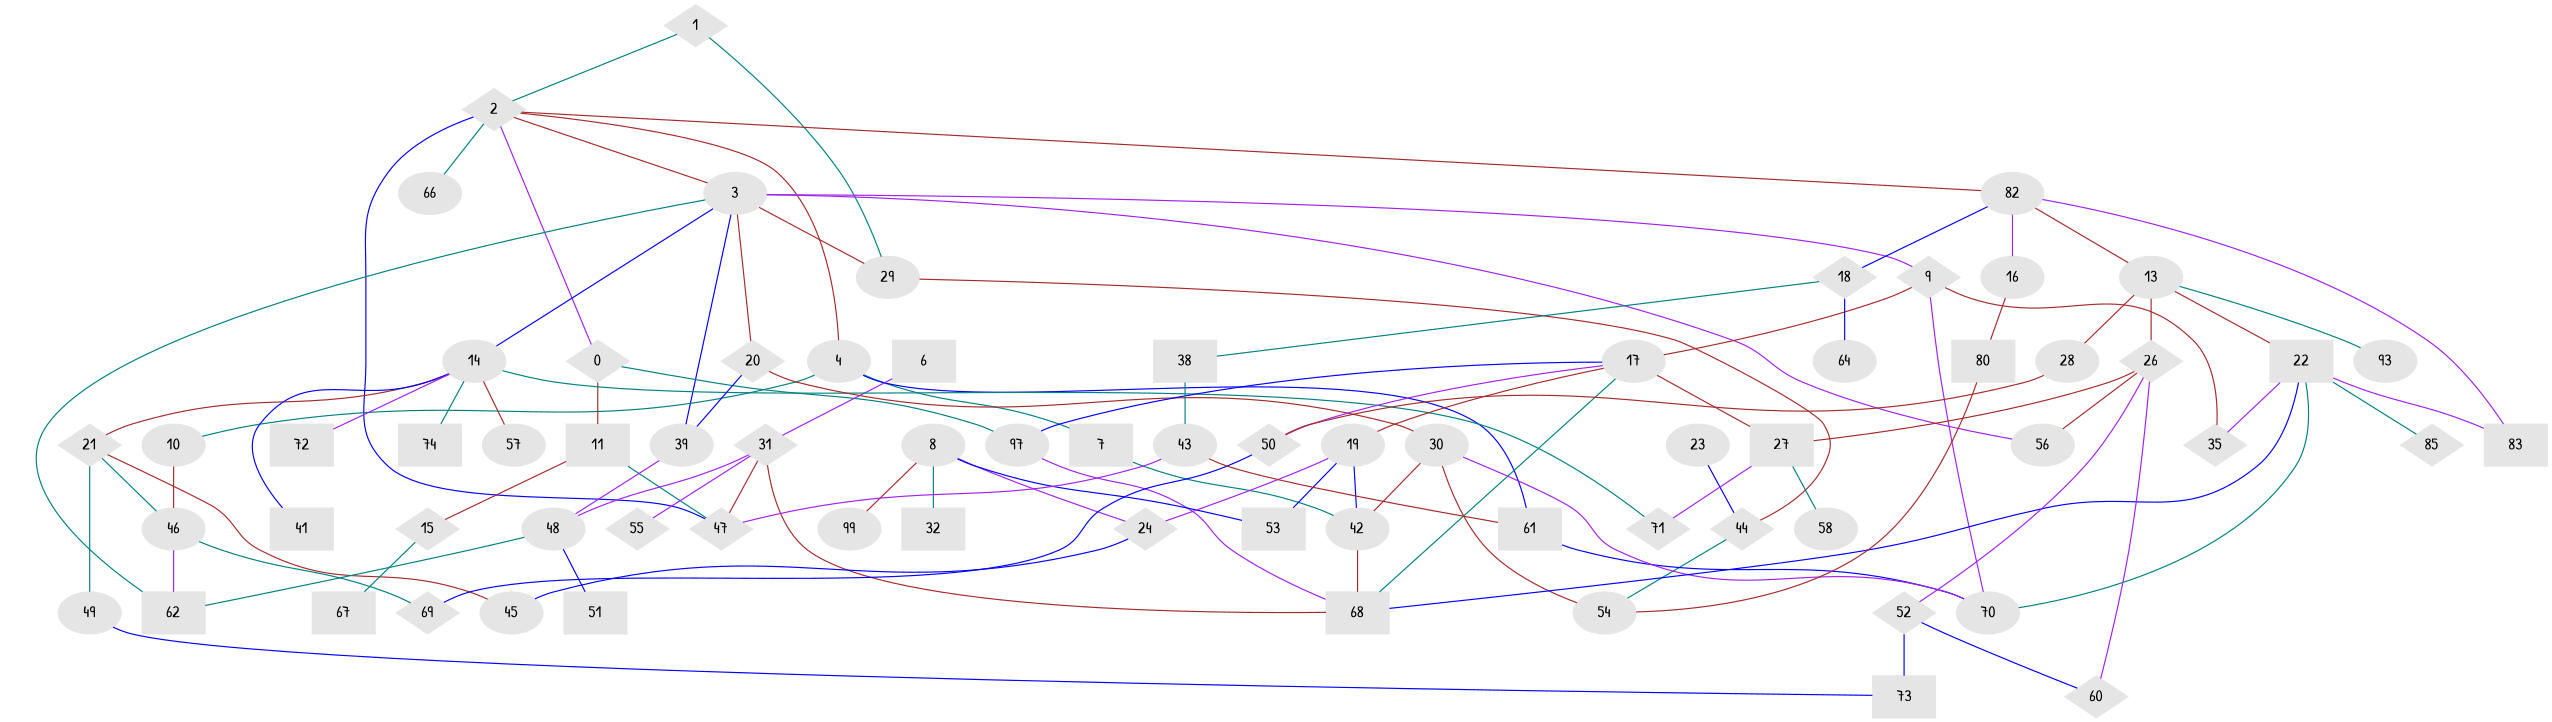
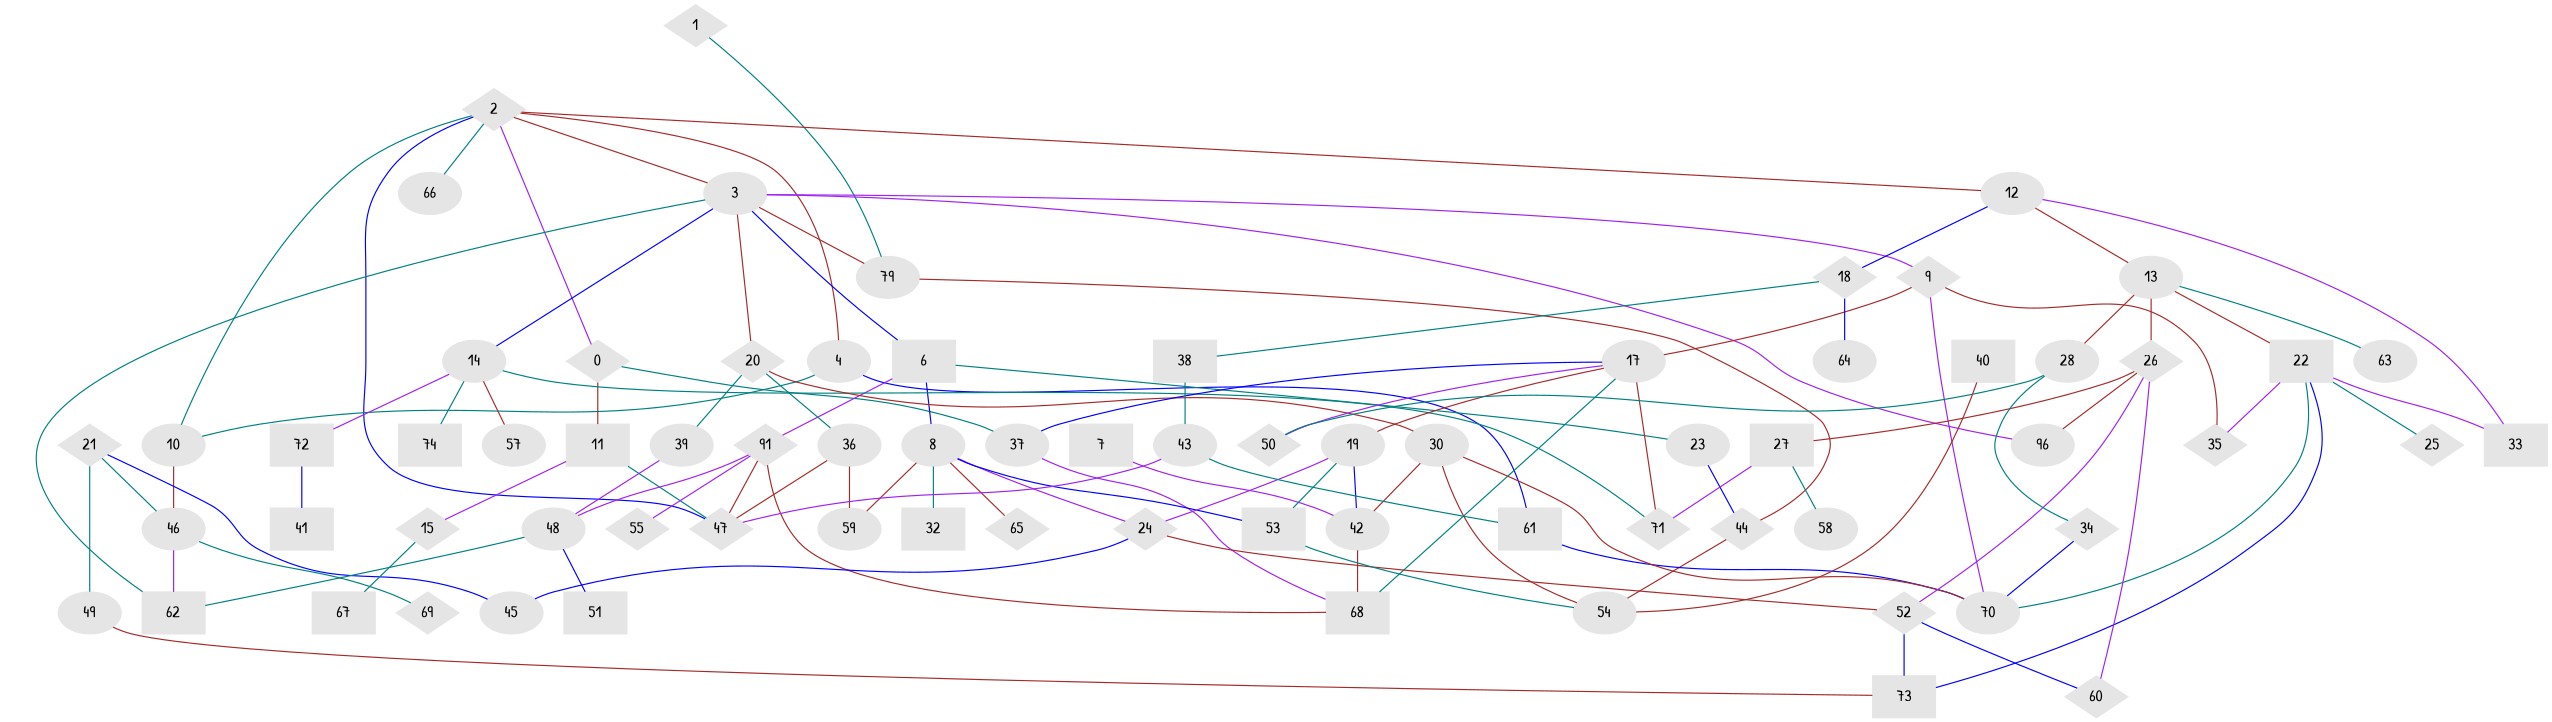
edge "1" -- "2": now "10" -- "2"
node "82": label "82" -> "12"
node "29": label "29" -> "79"
node "16": removed
edge "3" -- "39": now "3" -- "6"
node "80": label "80" -> "40"
node "93": label "93" -> "63"
edge "6" -- "23": added
edge "14" -- "41": now "72" -- "41"
edge "17" -- "27": now "17" -- "71"
edge "14" -- "21": removed
edge "4" -- "7": removed
edge "6" -- "8": added
edge "28" -- "50": color brown -> teal
edge "20" -- "39": color blue -> teal
node "31": label "31" -> "91"
node "36": added
node "97": label "97" -> "37"
node "56": label "56" -> "96"
node "85": label "85" -> "25"
node "83": label "83" -> "33"
edge "19" -- "53": color blue -> teal
edge "11" -- "15": color brown -> purple
edge "7" -- "42": color teal -> purple
edge "43" -- "61": color brown -> teal
node "99": label "99" -> "59"
node "65": added
node "34": added
edge "22" -- "68": now "22" -- "73"
edge "21" -- "45": color brown -> blue
edge "44" -- "54": color teal -> brown
edge "50" -- "69": removed
edge "24" -- "52": added
edge "30" -- "70": color purple -> brown
edge "53" -- "54": added
edge "49" -- "73": color blue -> brown
